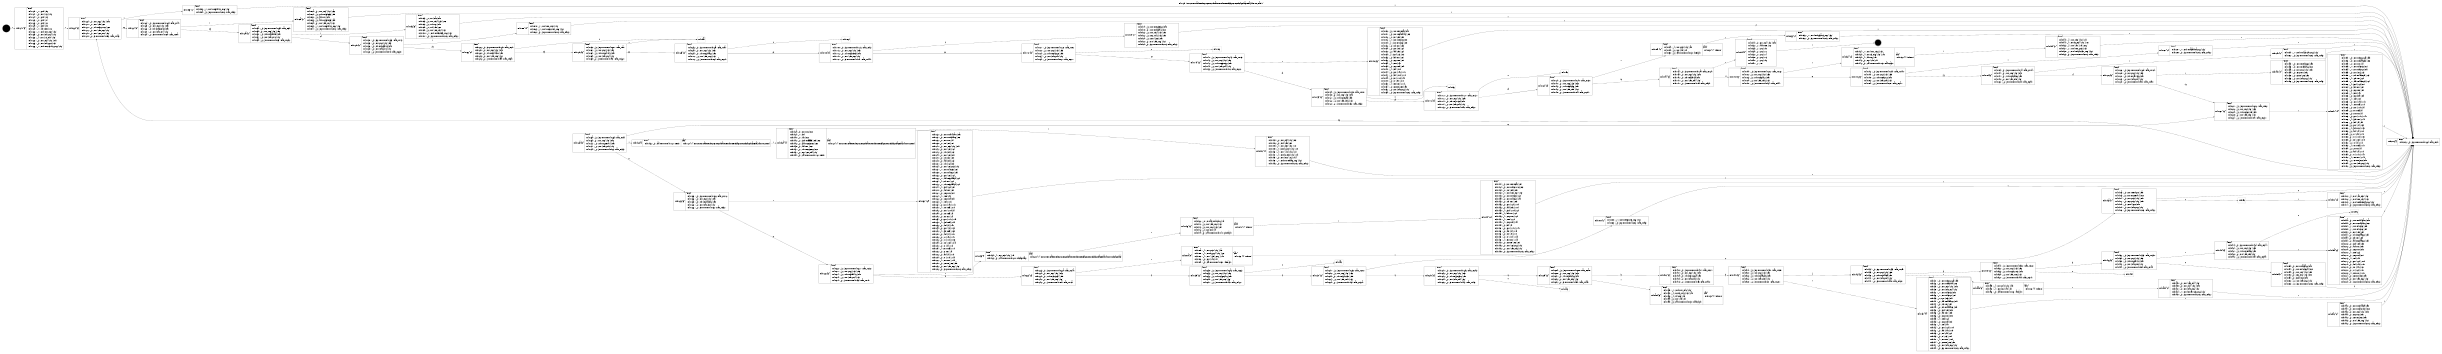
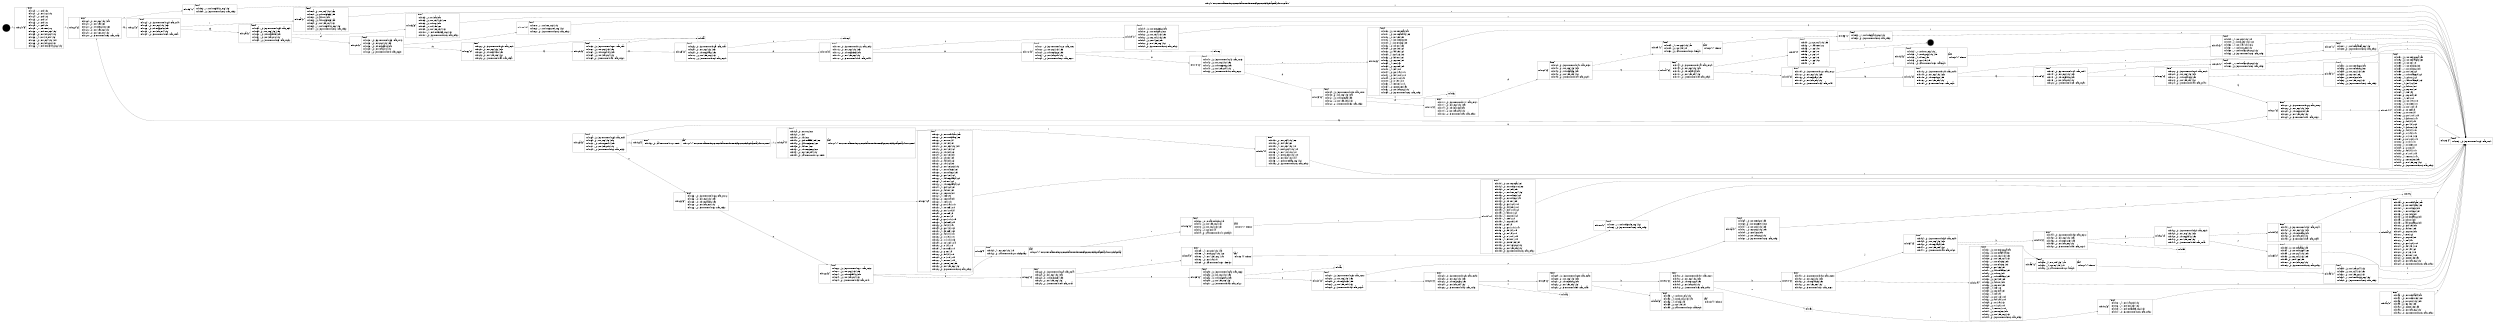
node "0x401f92": removed
edge "0x401b6a [27]" -> "0x401ffc": now "0x401902 [25]" -> "0x401ffc"
